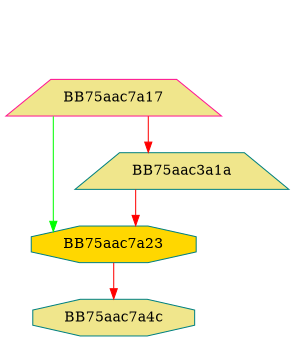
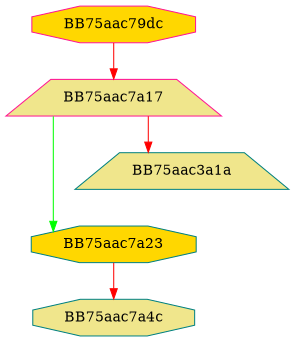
node "BB75aac79dc": added
edge "BB75aac3a1a" -> "BB75aac7a23": removed
